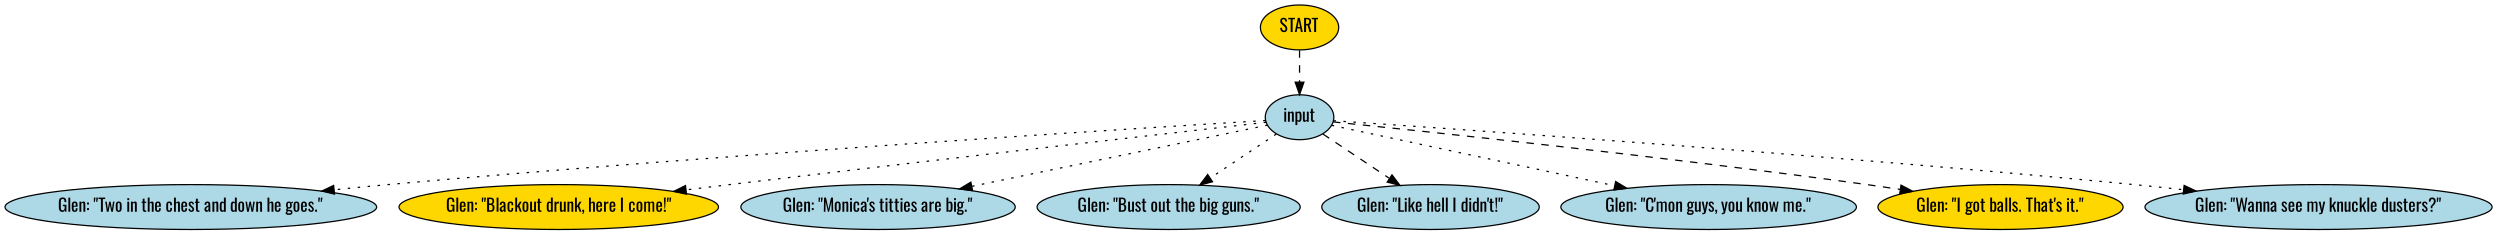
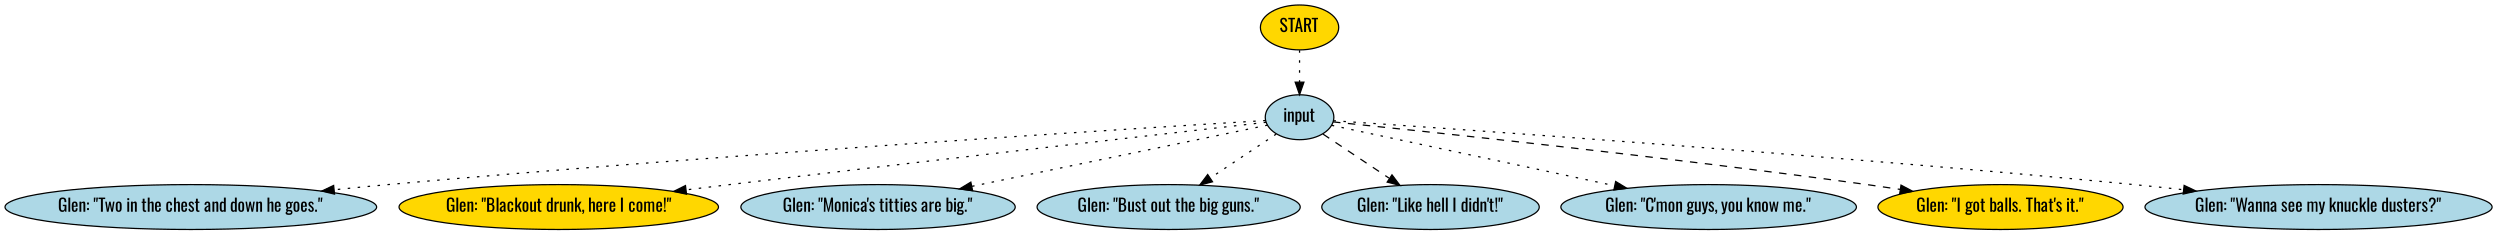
edge "START" -> "input": style dashed -> dotted
